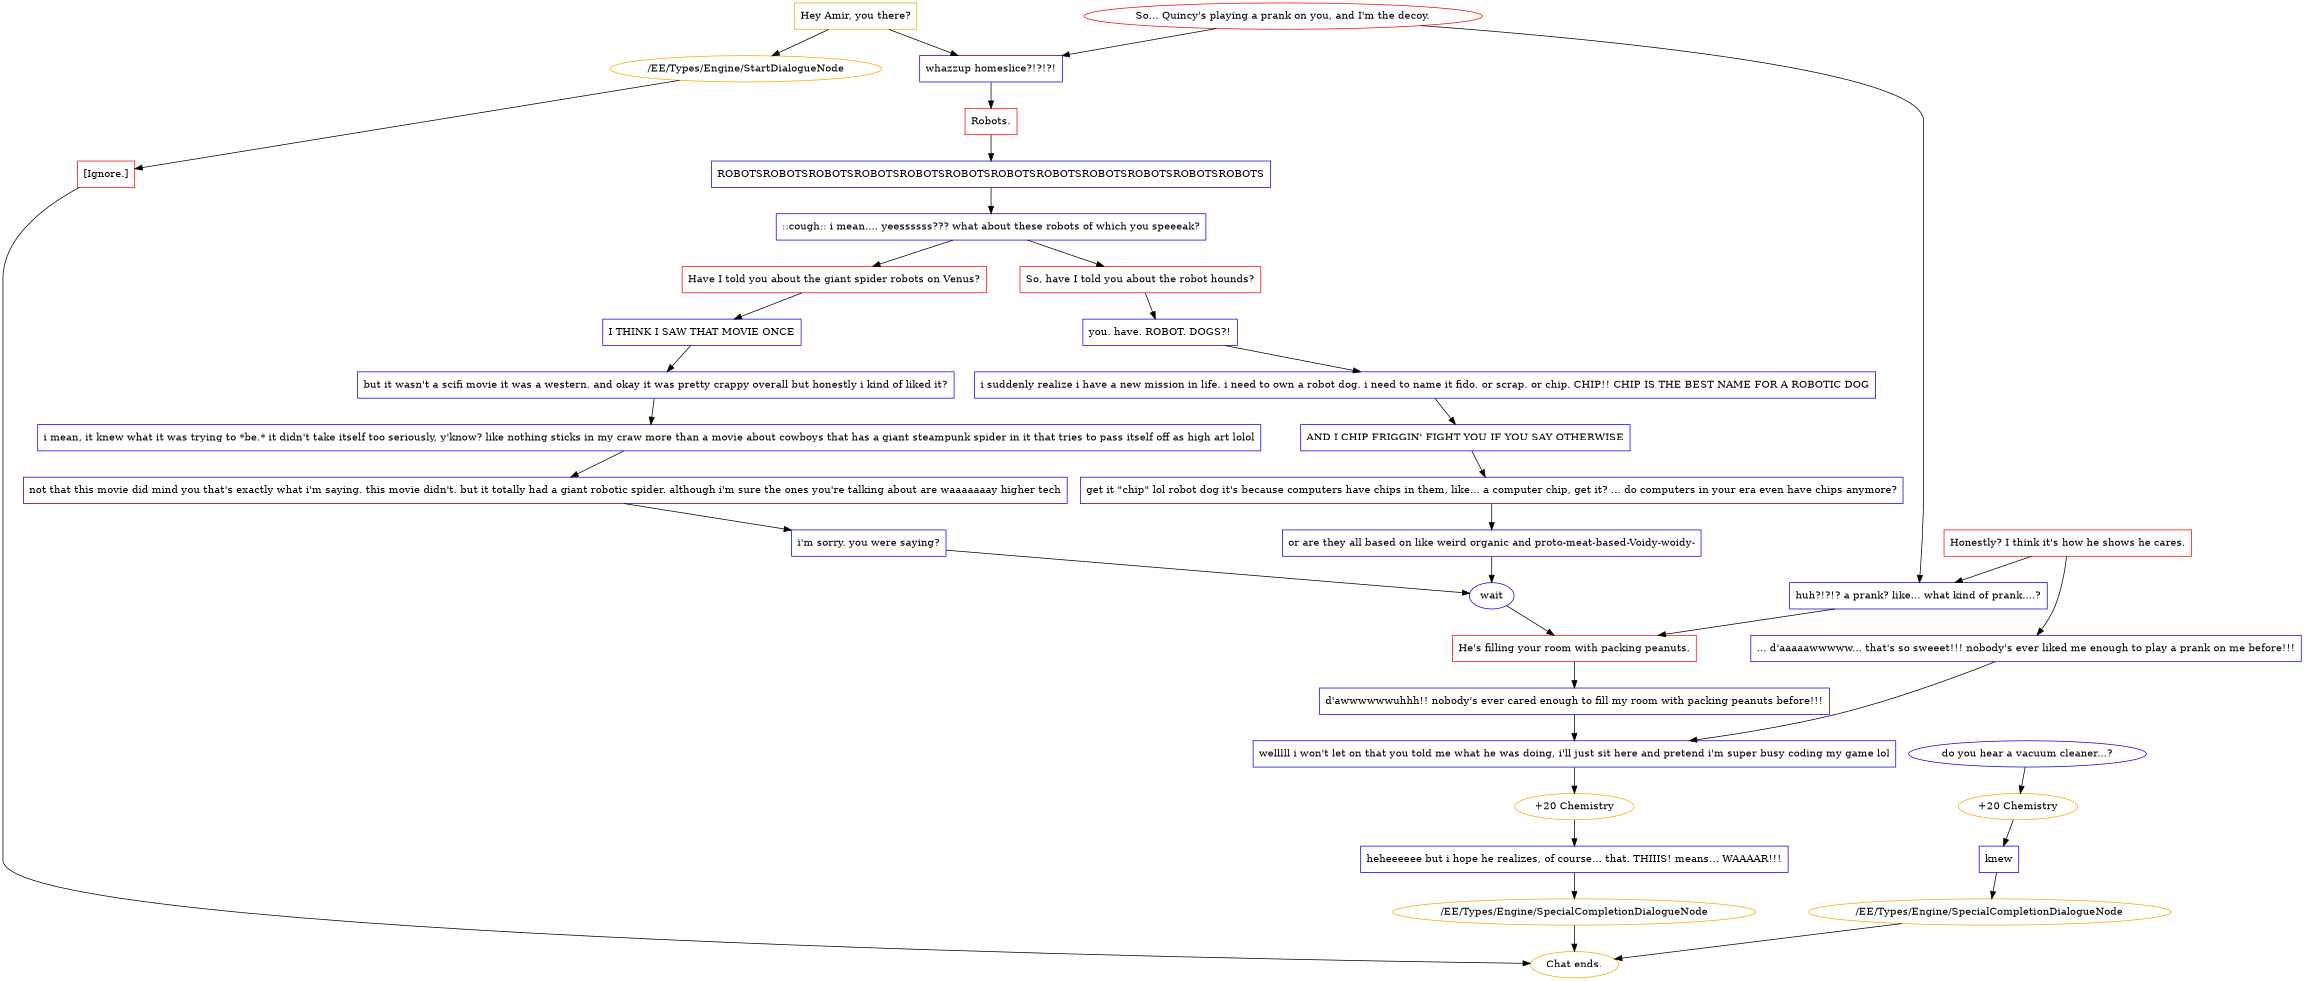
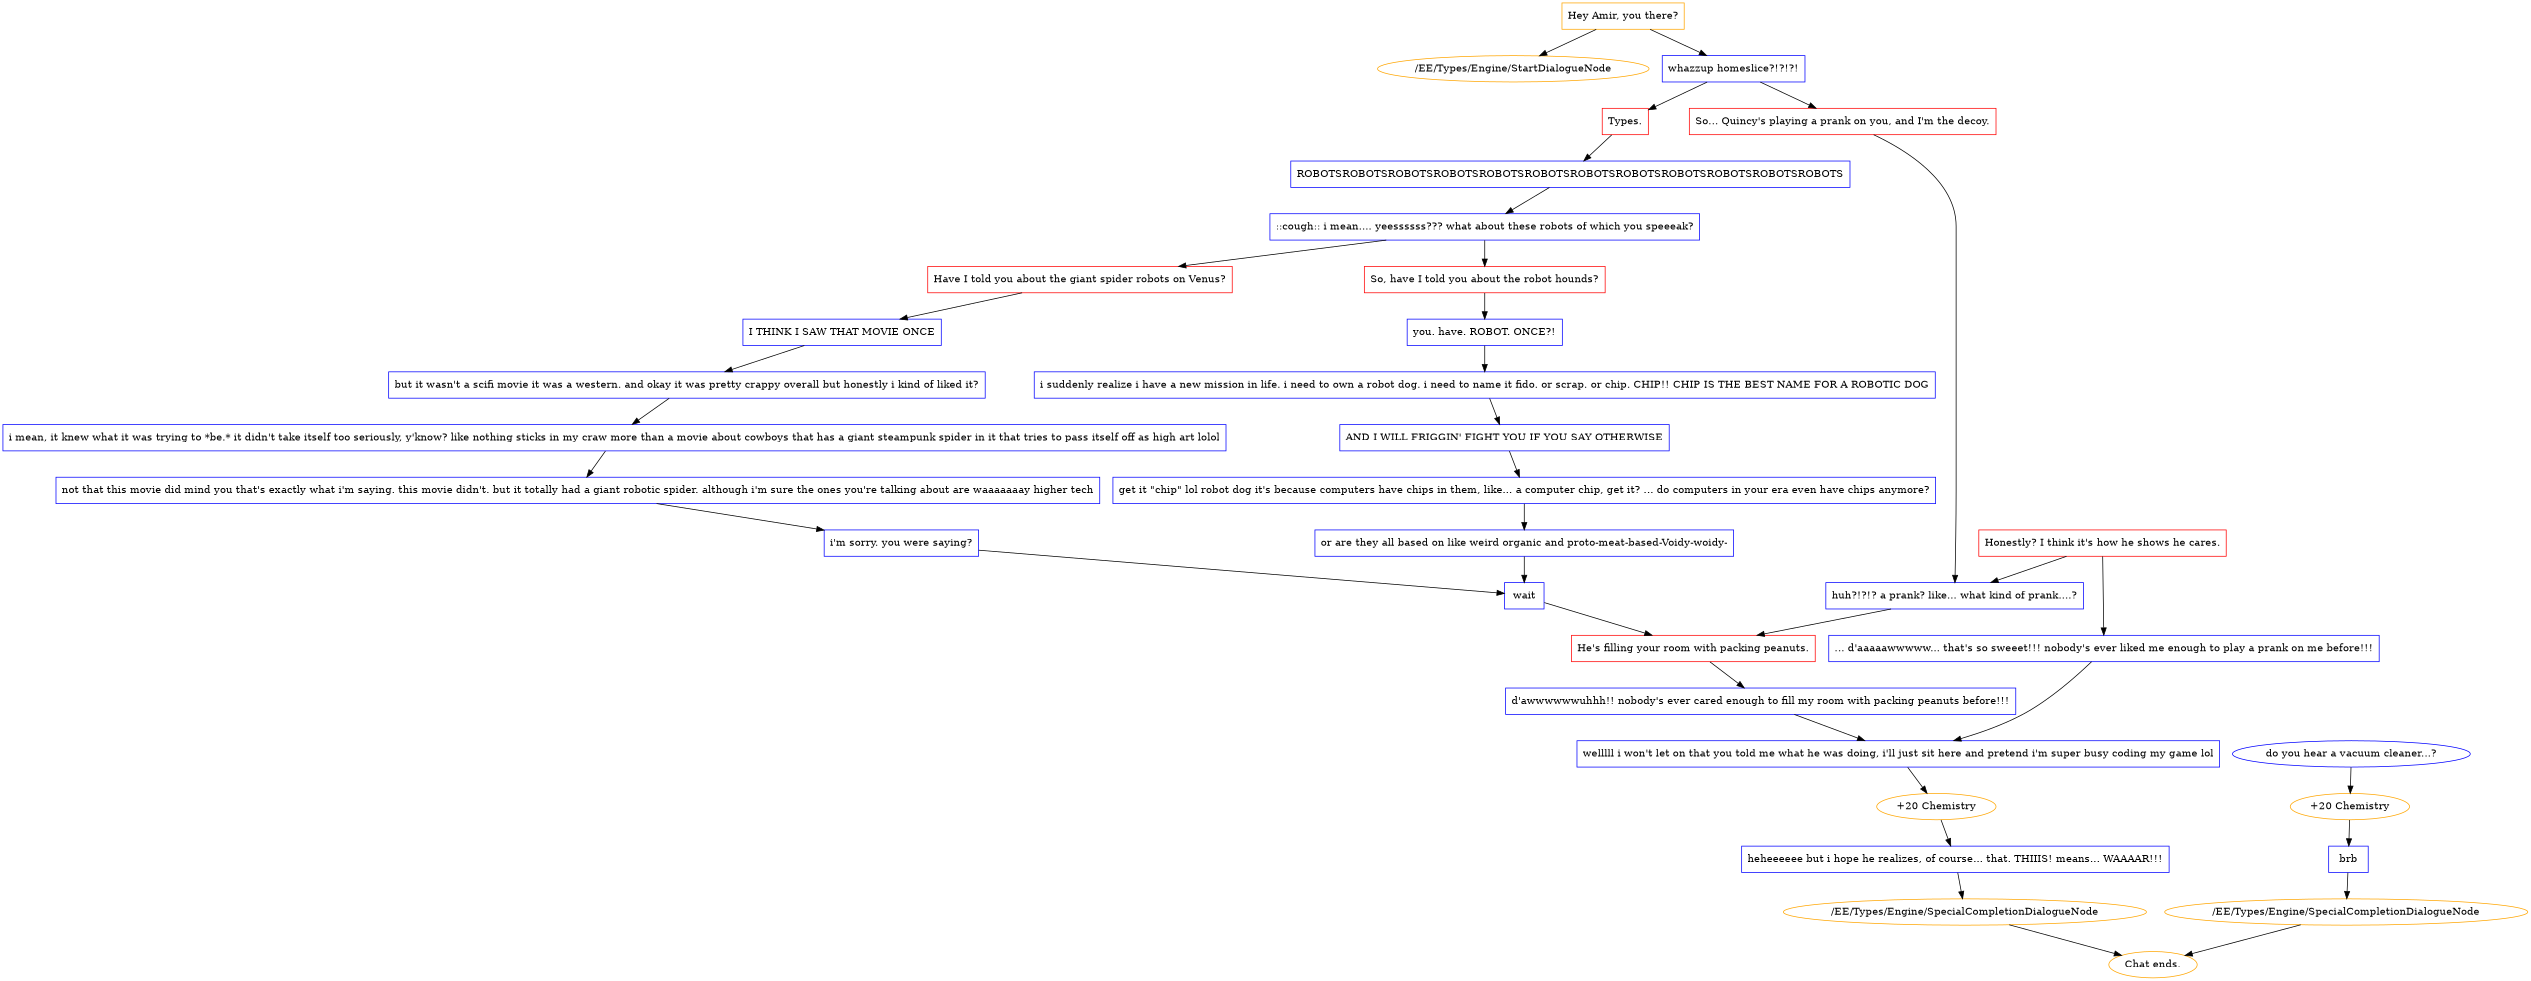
node "So... Quincy's playing a prank on you, and I'm the decoy.": shape ellipse -> box
edge "So... Quincy's playing a prank on you, and I'm the decoy." -> "whazzup homeslice?!?!?!": reversed
node "Robots.": label "Robots." -> "Types."
node "[Ignore.]": removed
node "you. have. ROBOT. DOGS?!": label "you. have. ROBOT. DOGS?!" -> "you. have. ROBOT. ONCE?!"
node "AND I CHIP FRIGGIN' FIGHT YOU IF YOU SAY OTHERWISE": label "AND I CHIP FRIGGIN' FIGHT YOU IF YOU SAY OTHERWISE" -> "AND I WILL FRIGGIN' FIGHT YOU IF YOU SAY OTHERWISE"
node "wait": shape ellipse -> box
node "knew": label "knew" -> "brb"
